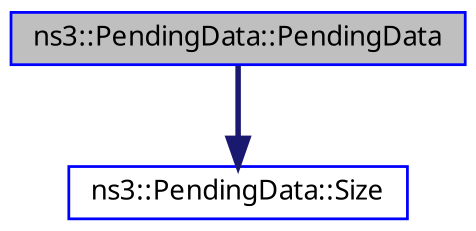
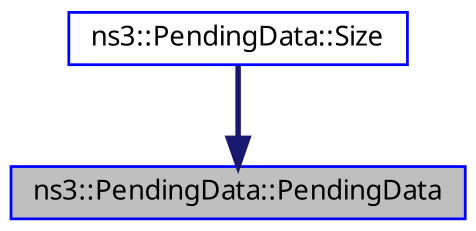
edge "ns3::PendingData::PendingData" -> "ns3::PendingData::Size": reversed
